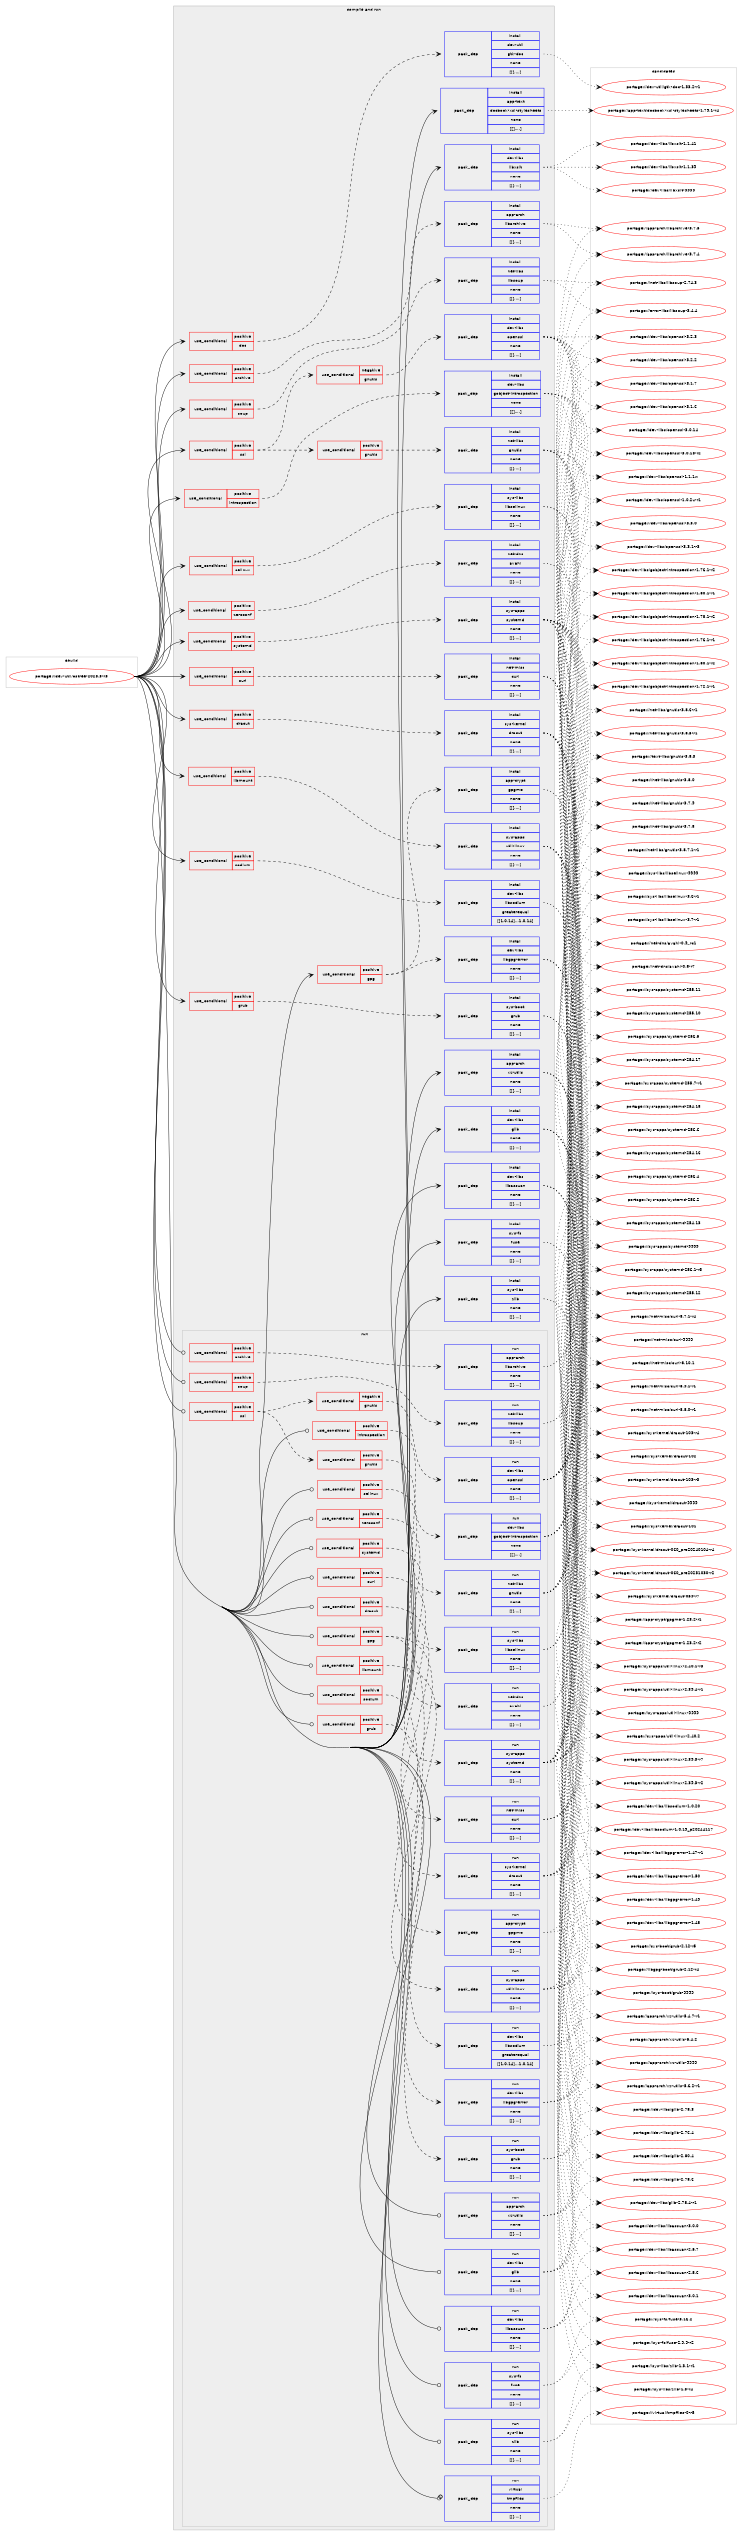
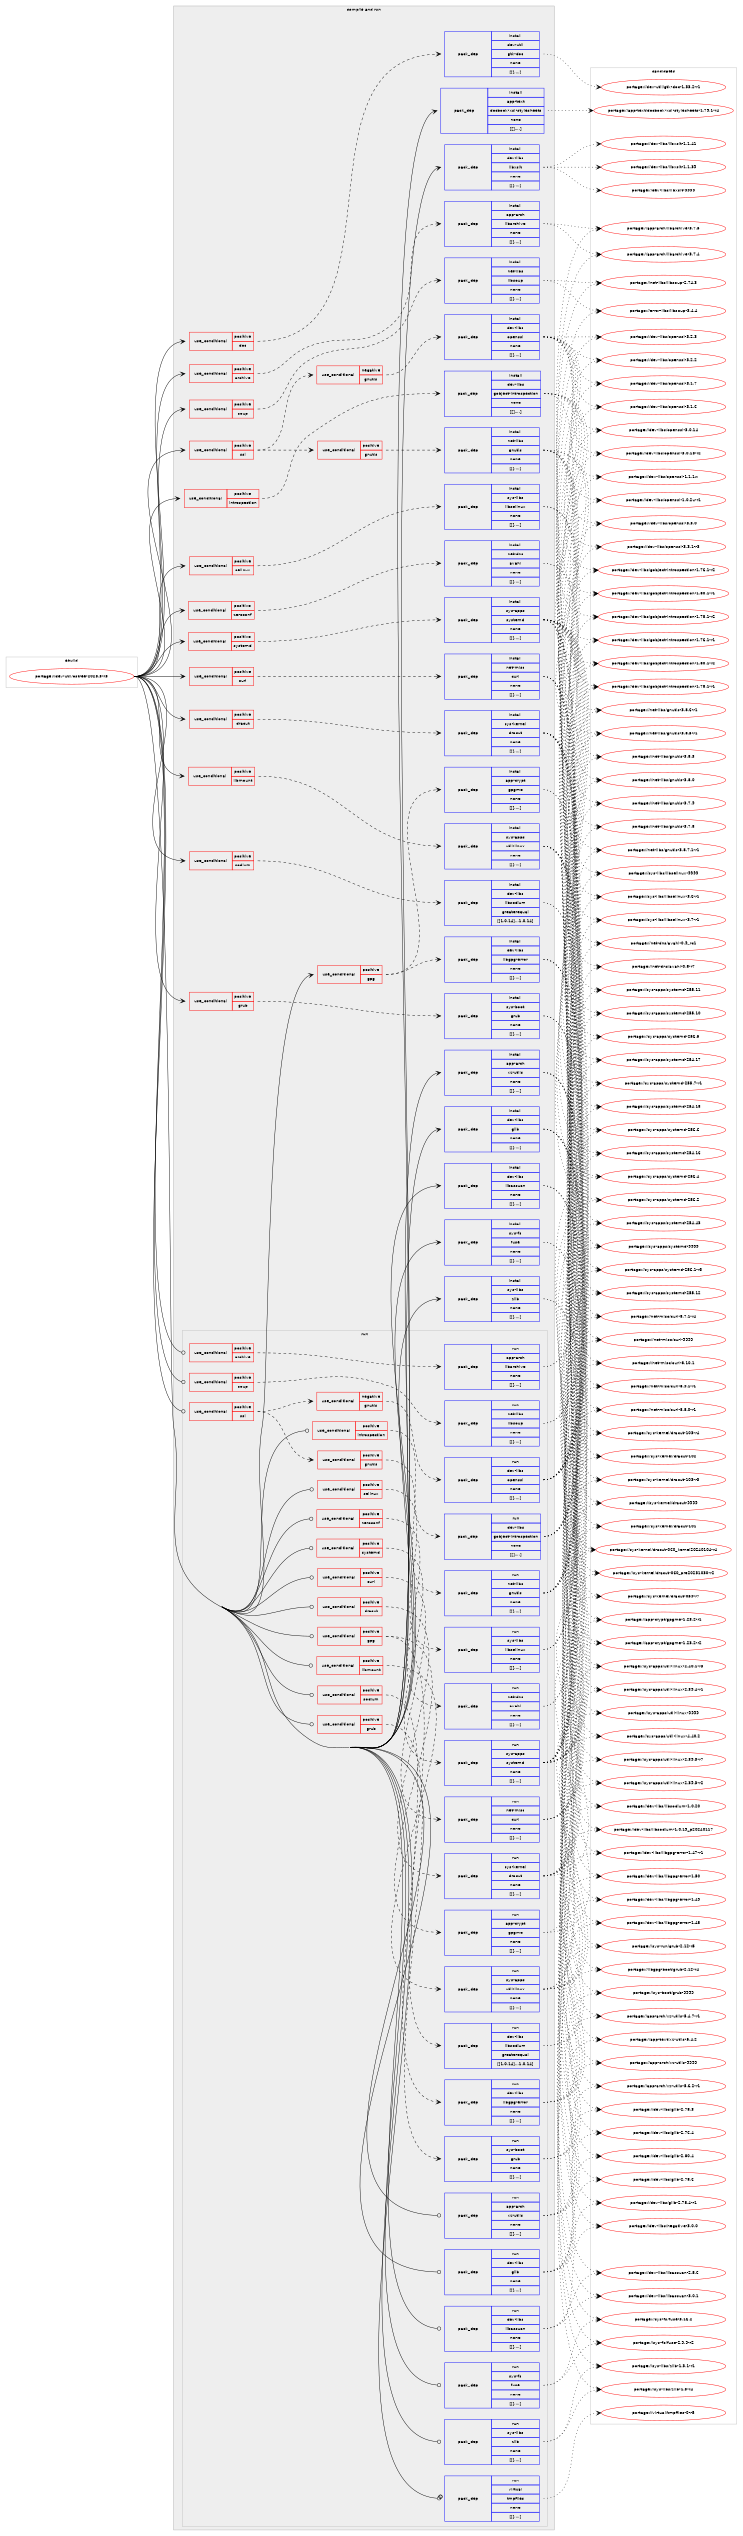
node "portage://dev-libs/gobject-introspection-1.72.1-r1": label "portage://dev-libs/gobject-introspection-1.72.1-r1" -> "portage://dev-libs/gobject-introspection-1.78.1-r1"
node "portage://text-libs/gnutls-3.8.3": label "portage://text-libs/gnutls-3.8.3" -> "portage://net-libs/gnutls-3.8.3"
node "portage://sys-apps/systemd-254.13": label "portage://sys-apps/systemd-254.13" -> "portage://sys-apps/systemd-254.43"
node "portage://sys-kernel/dracut-060_pre20240104-r4": label "portage://sys-kernel/dracut-060_pre20240104-r4" -> "portage://sys-kernel/dracut-060_kernel20240104-r4"
node "portage://sys-apps/util-linux-2.40.2": label "portage://sys-apps/util-linux-2.40.2" -> "portage://sys-apps/util-linux-4.40.2"
node "portage://dev-libs/libsodium-1.0.19_p20244117": label "portage://dev-libs/libsodium-1.0.19_p20244117" -> "portage://dev-libs/libsodium-1.0.19_p20240117"
node "portage://sys-boot/grub-2.12-r5": label "portage://sys-boot/grub-2.12-r5" -> "portage://sys-run/grub-2.12-r5"
node "portage://app-arch/xz-utils-5.4.2": label "portage://app-arch/xz-utils-5.4.2" -> "portage://app-text/xz-utils-5.4.2"
node "portage://dev-libs/libassuan-3.0.0": label "portage://dev-libs/libassuan-3.0.0" -> "portage://dev-libs/negative-3.0.0"
node "portage://dev-libs/libassuan-2.5.7": removed
